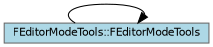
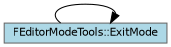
node "FEditorModeTools::FEditorModeTools": label "FEditorModeTools::FEditorModeTools" -> "FEditorModeTools::ExitMode"
